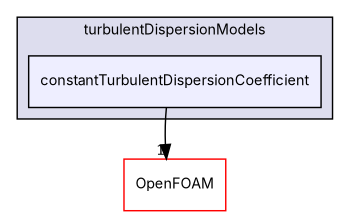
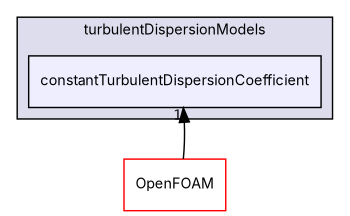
edge "constantTurbulentDispersionCoefficient" -> "OpenFOAM": reversed
